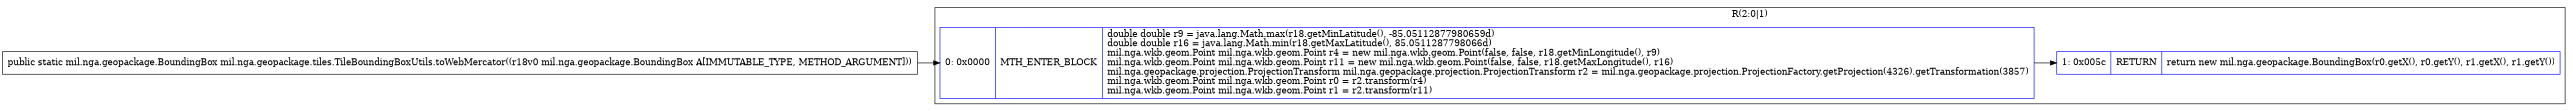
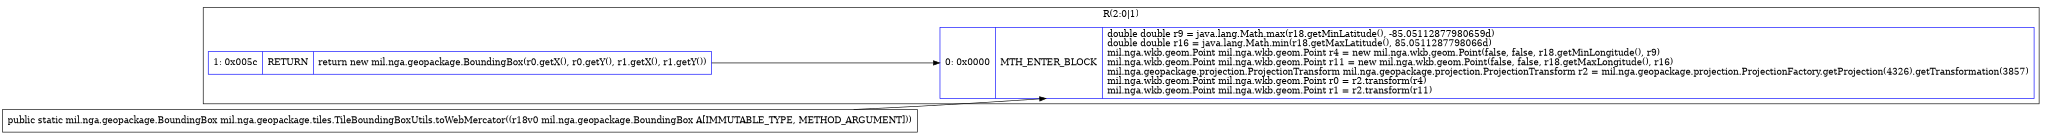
edge "0: 0x0000" -> "1: 0x005c": reversed
